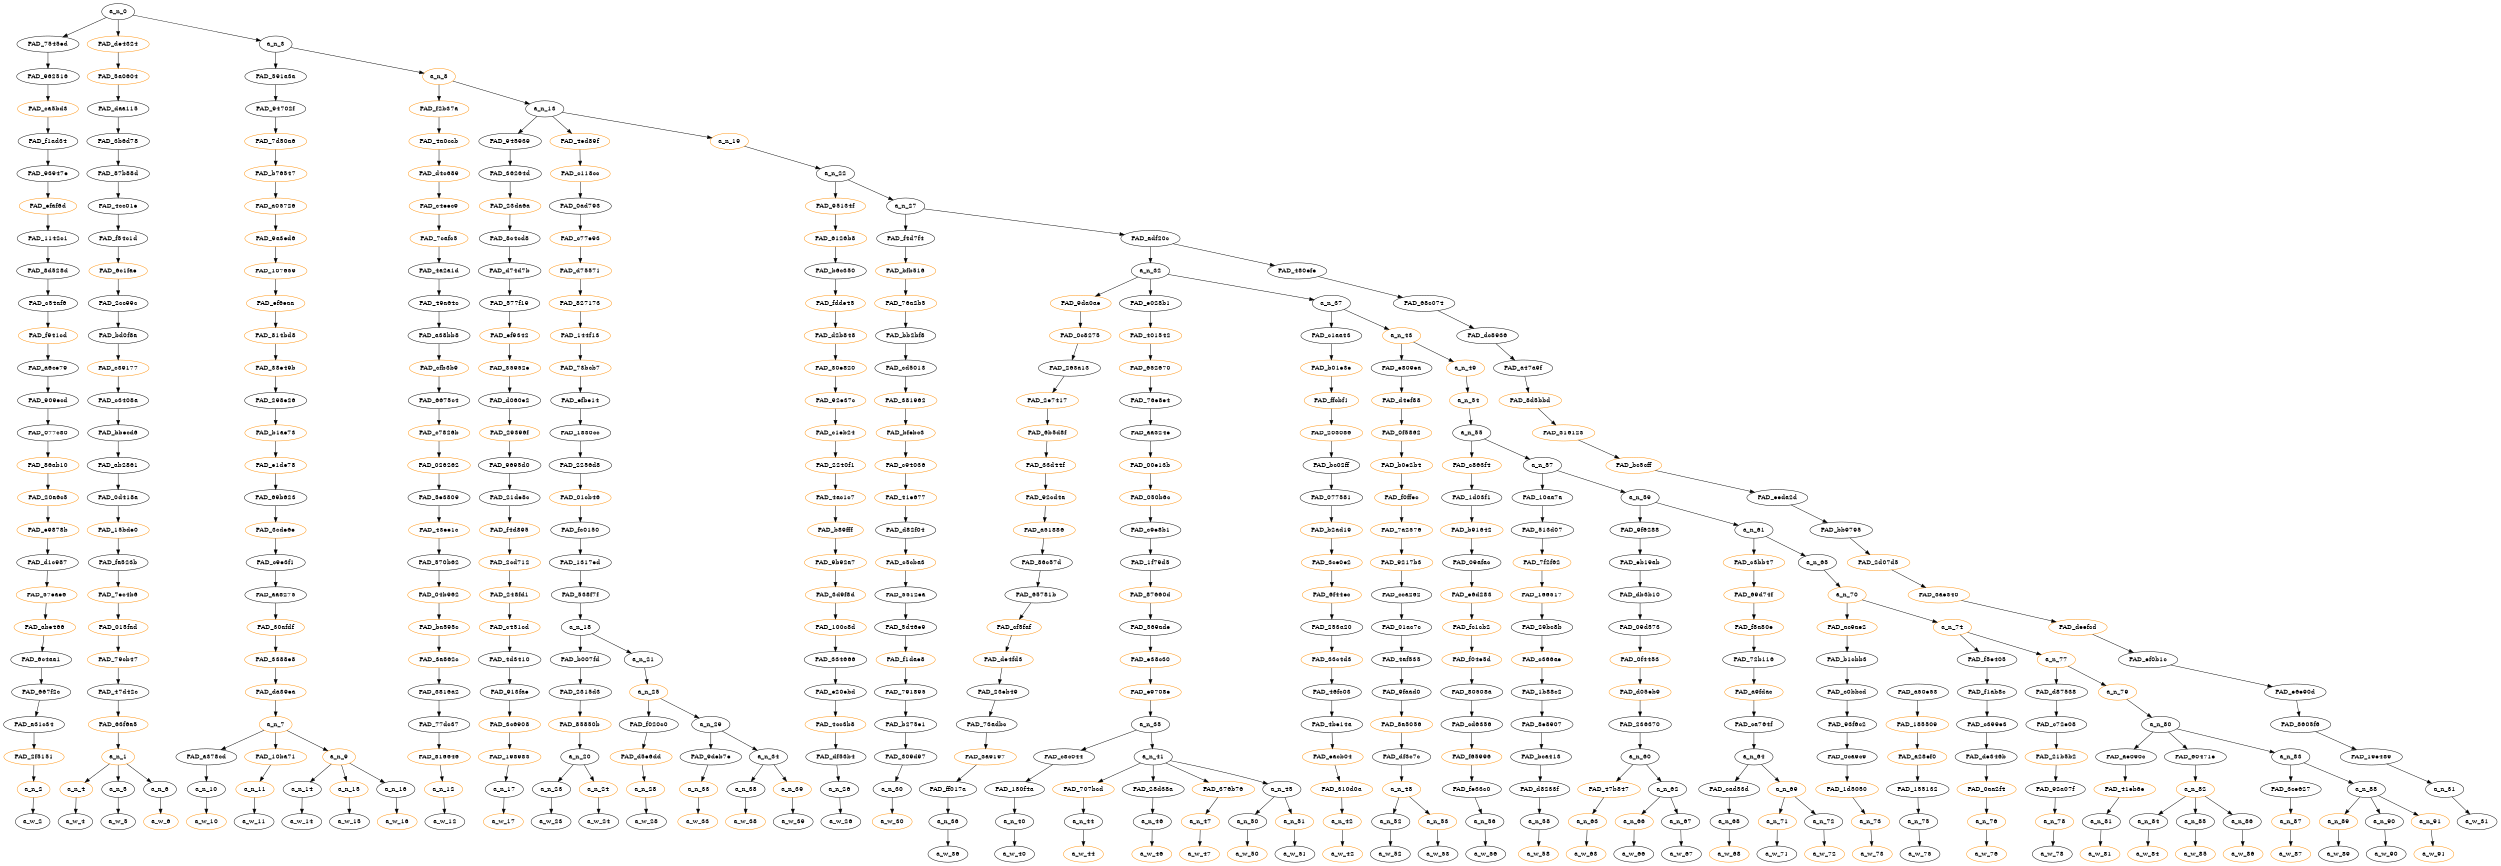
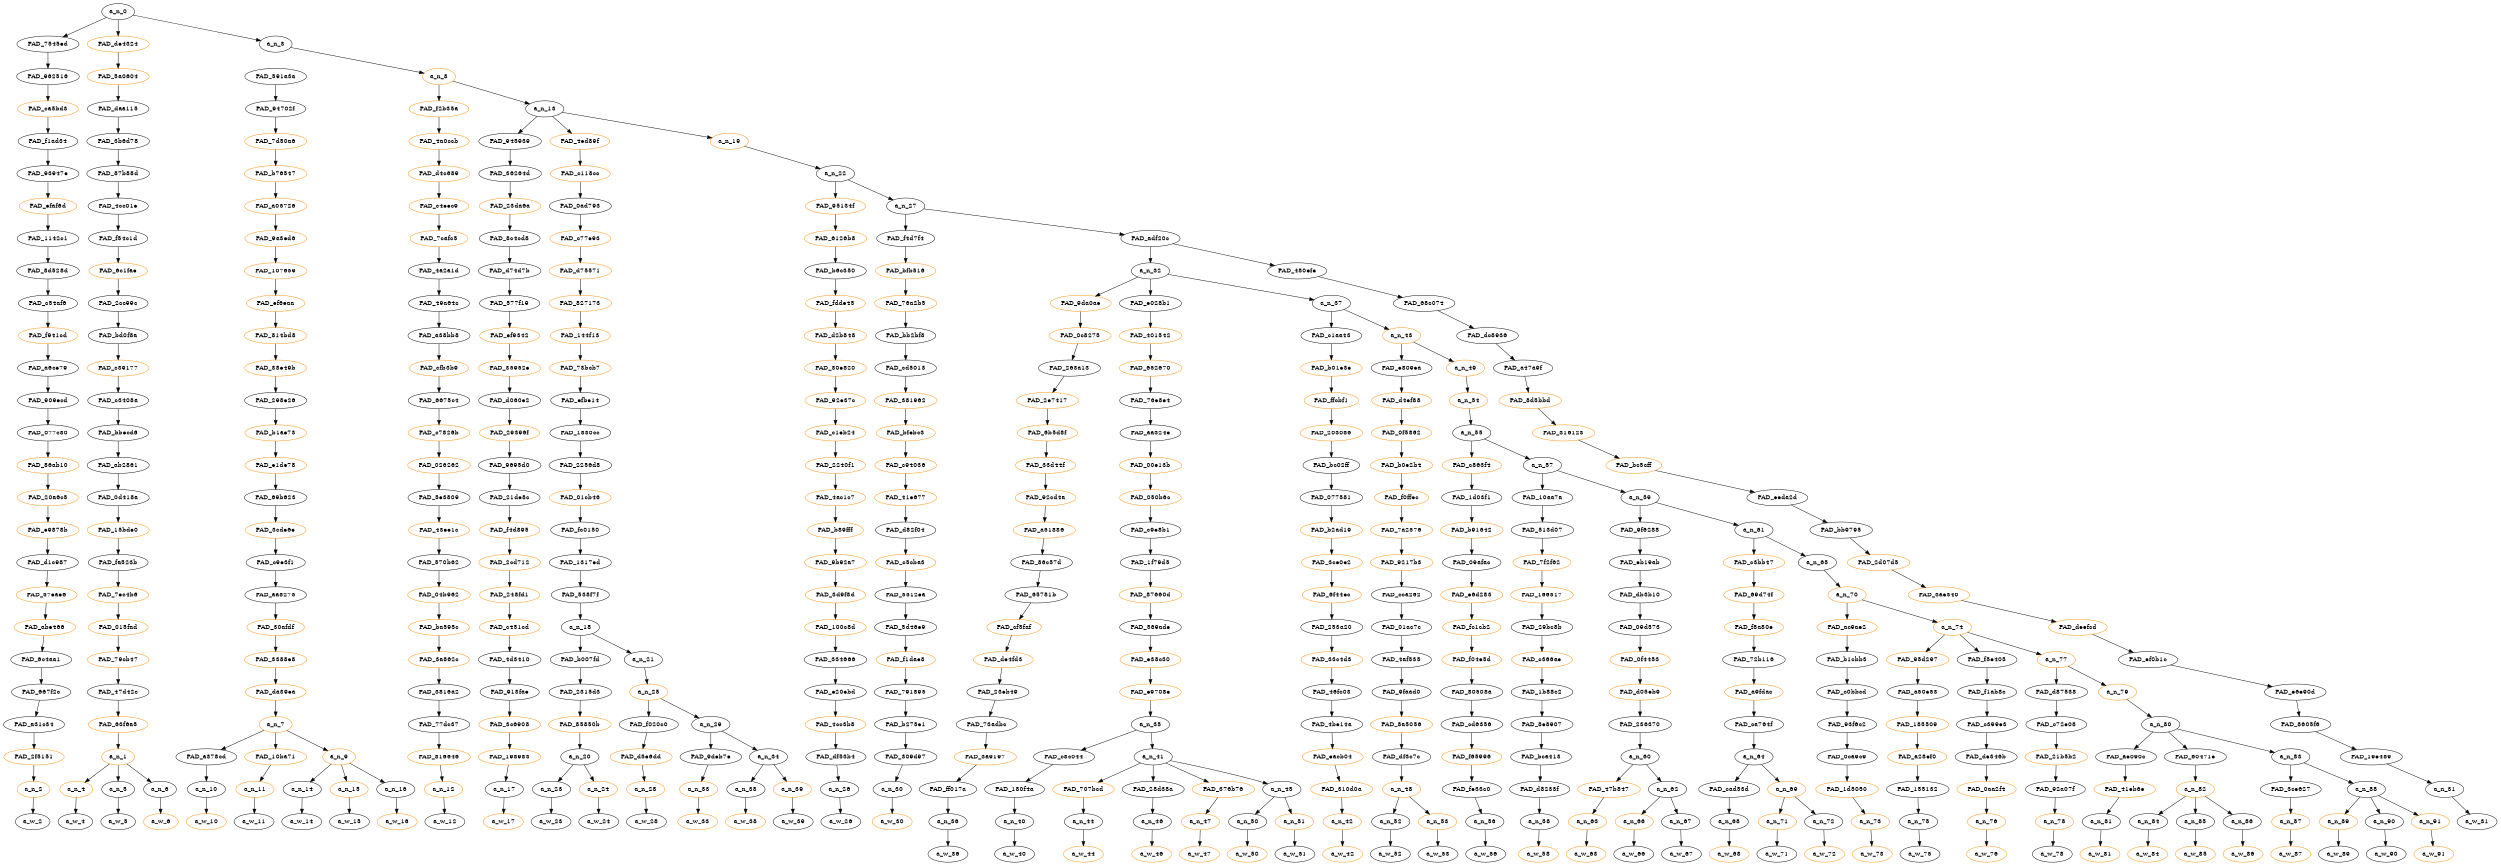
edge "a_n_3" -> "PAD_591a3a": removed
node "PAD_f2b37a": label "PAD_f2b37a" -> "PAD_f2b35a"
node "PAD_95d297": added
